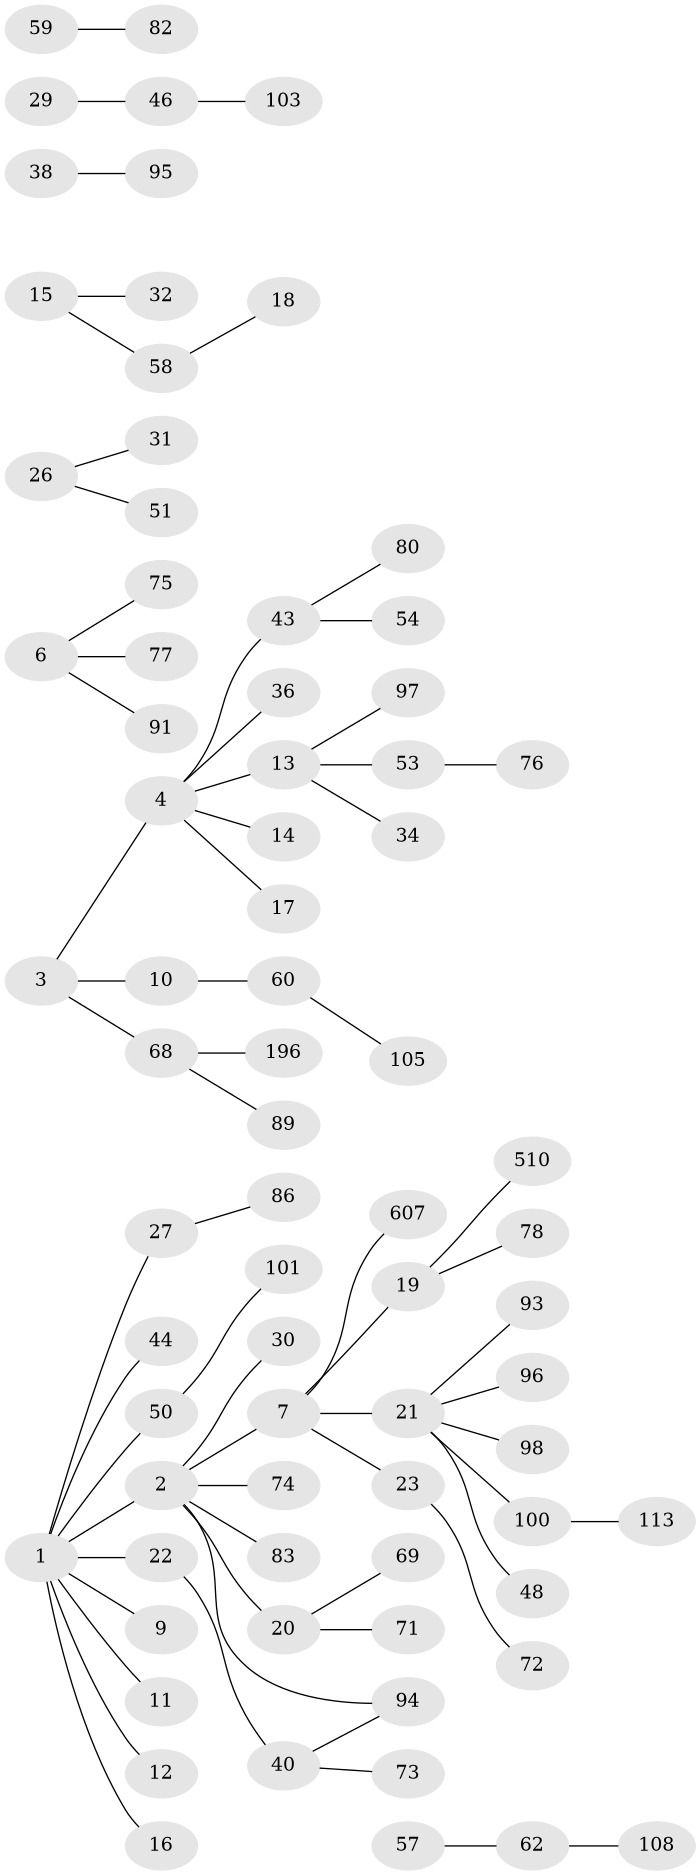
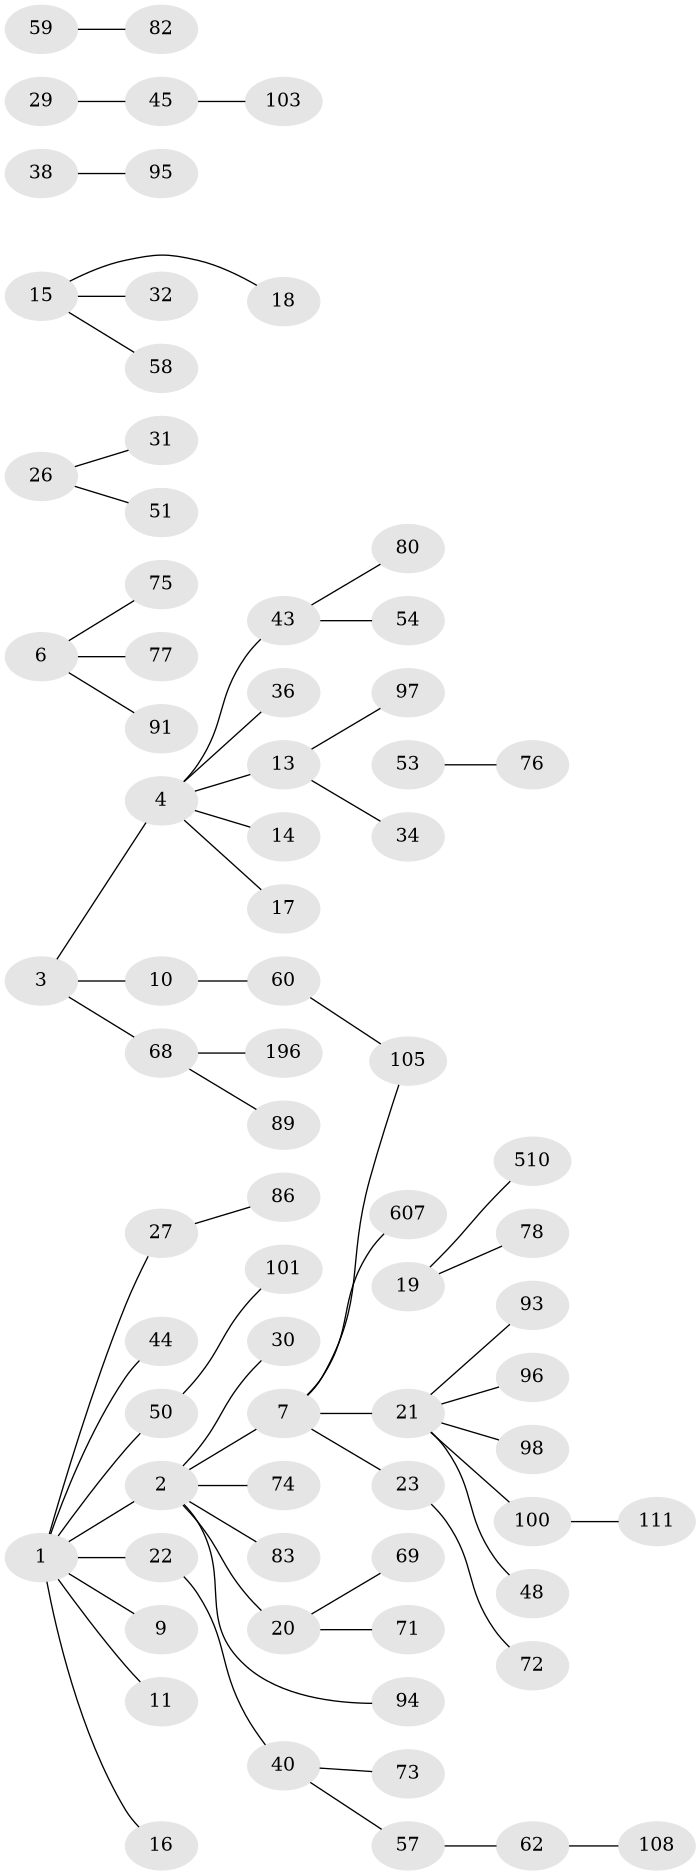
node "46": label "46" -> "45"
edge "18" -- "58": now "18" -- "15"
edge "13" -- "53": removed
edge "19" -- "7": now "105" -- "7"
node "113": label "113" -> "111"
edge "94" -- "40": now "57" -- "40"
node "12": removed
